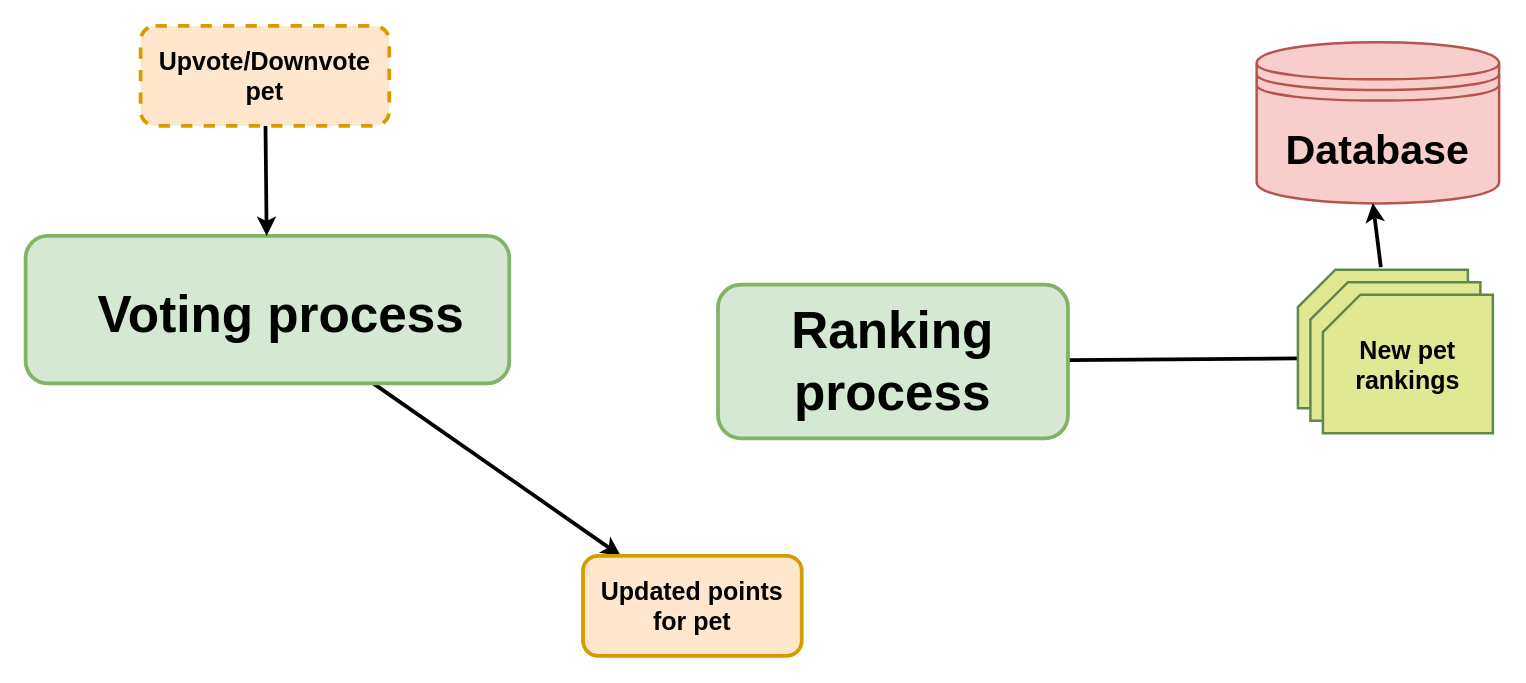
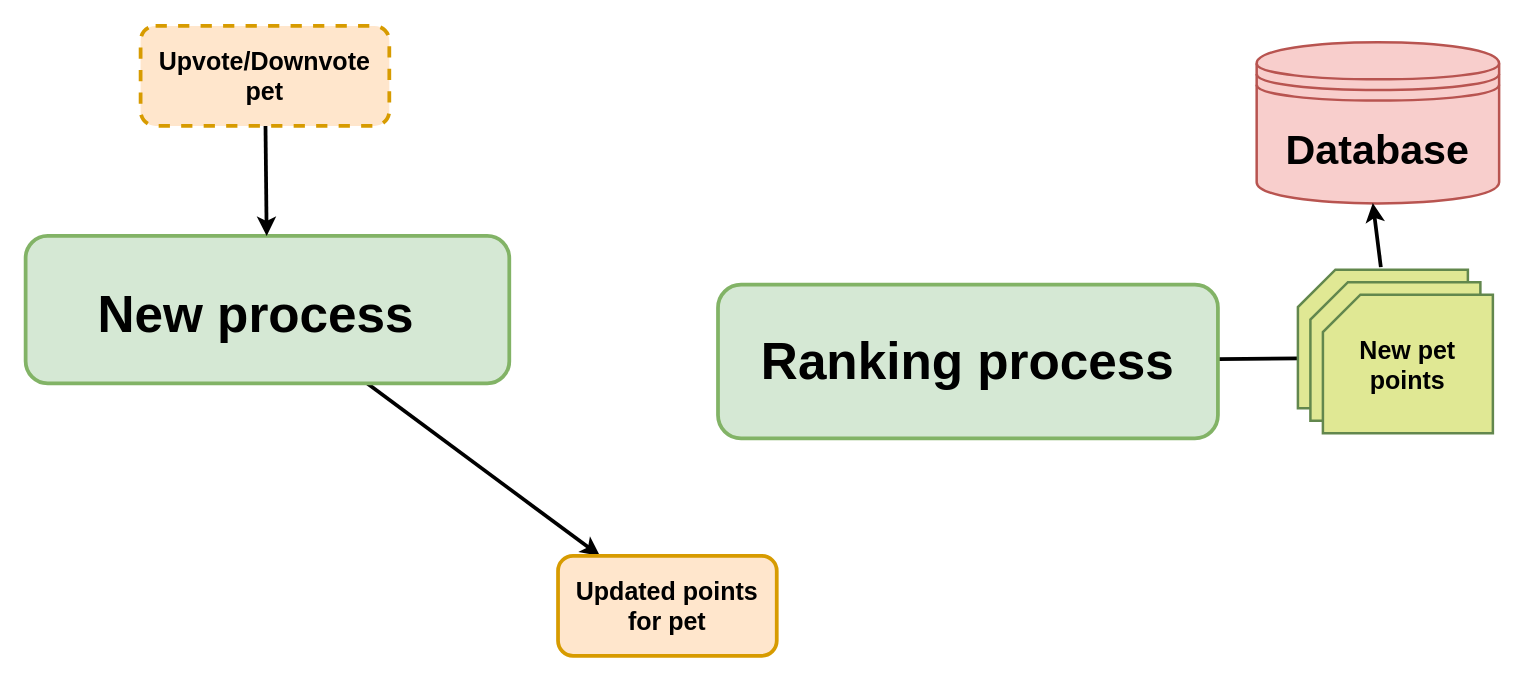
node "Voting process": label "Voting process" -> "New process"
node "Ranking process": size 350x154 -> 500x154
node "New pet rankings": label "New pet rankings" -> "New pet points"
node "Updated points for pet": moved (693, 606) -> (668, 606)
